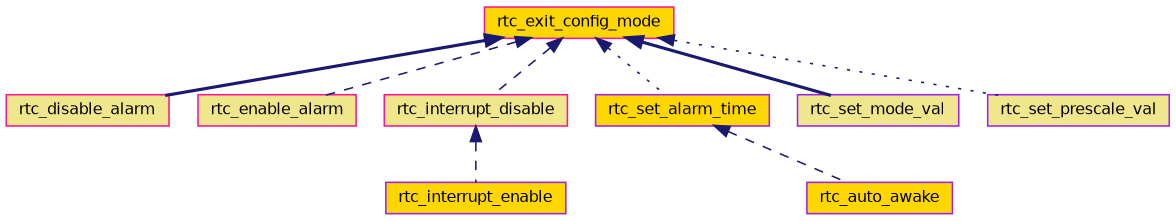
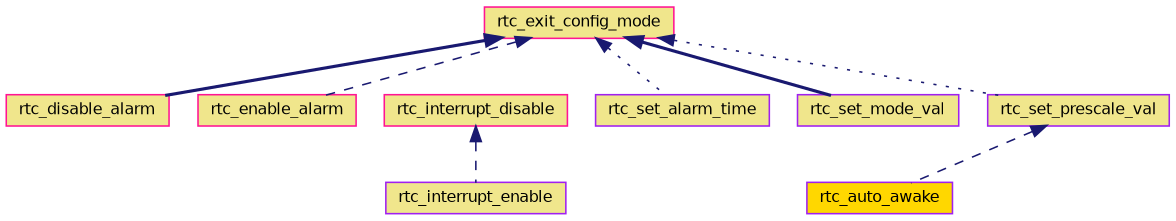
node "rtc_exit_config_mode": fillcolor gold -> khaki
edge "rtc_interrupt_disable" -> "rtc_exit_config_mode": removed
node "rtc_set_alarm_time": fillcolor gold -> khaki
edge "rtc_auto_awake" -> "rtc_set_alarm_time": now "rtc_auto_awake" -> "rtc_set_prescale_val"
node "rtc_interrupt_enable": fillcolor gold -> khaki
